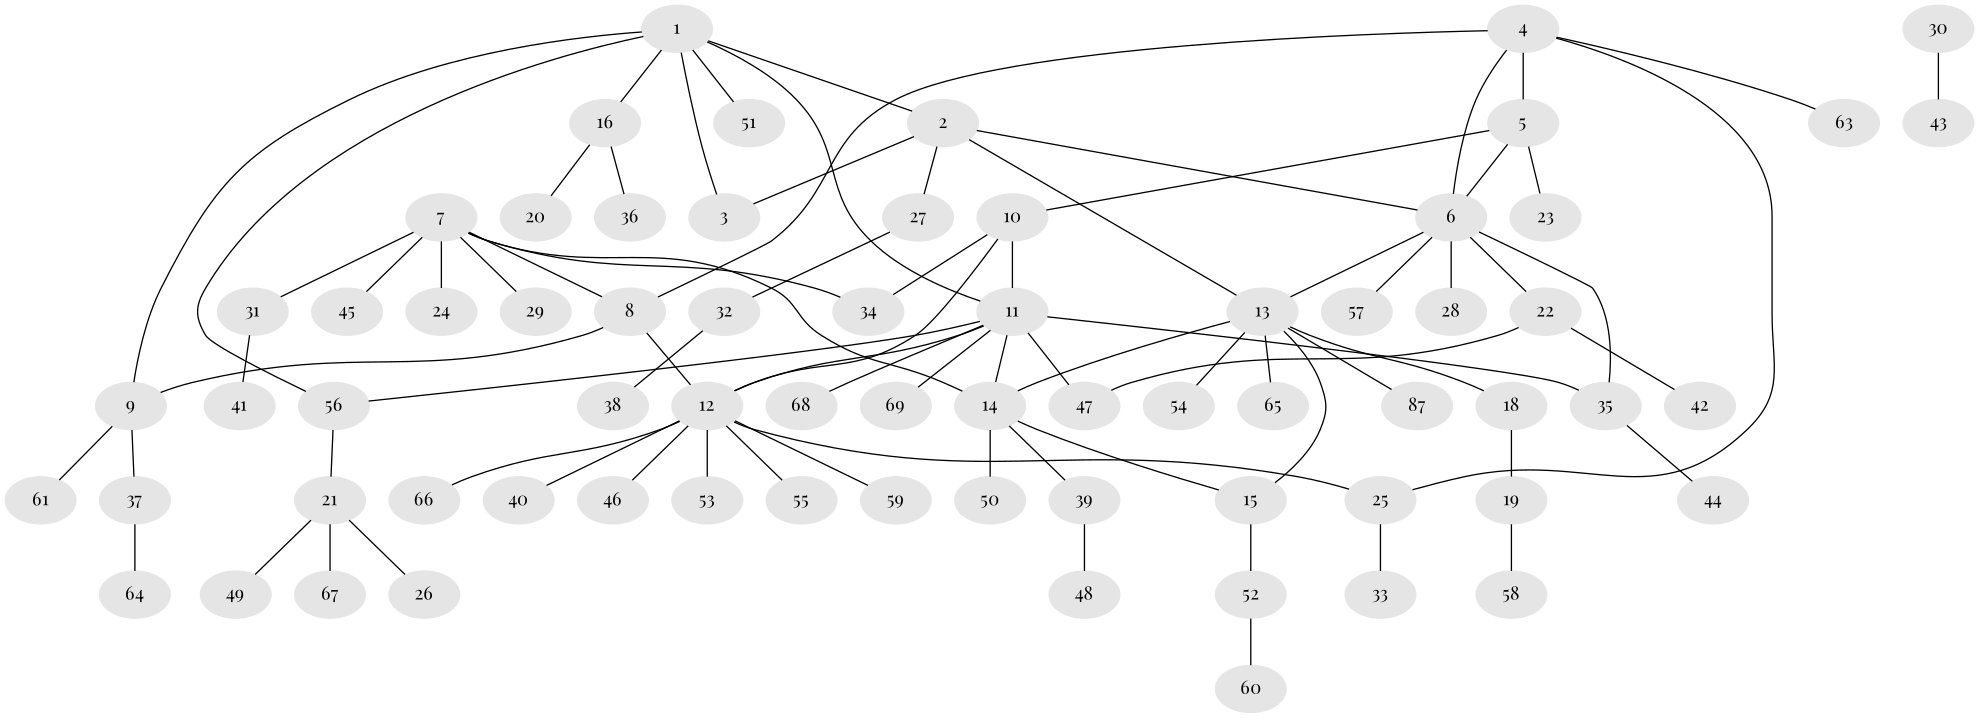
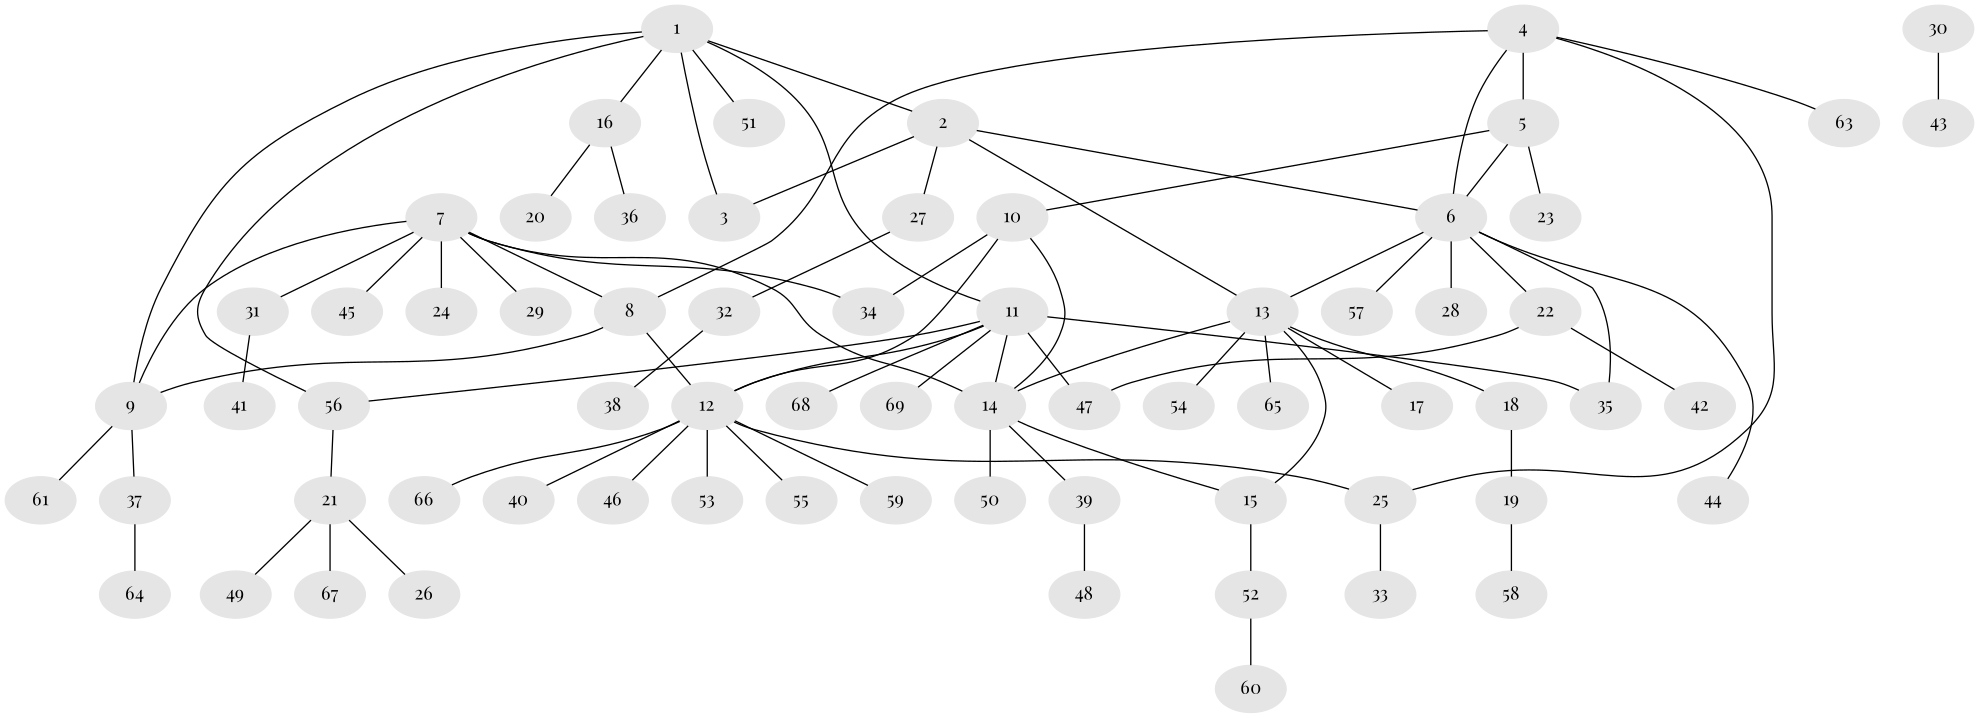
edge "7" -- "9": added
edge "10" -- "11": now "10" -- "14"
node "87": label "87" -> "17"
edge "35" -- "44": now "6" -- "44"
